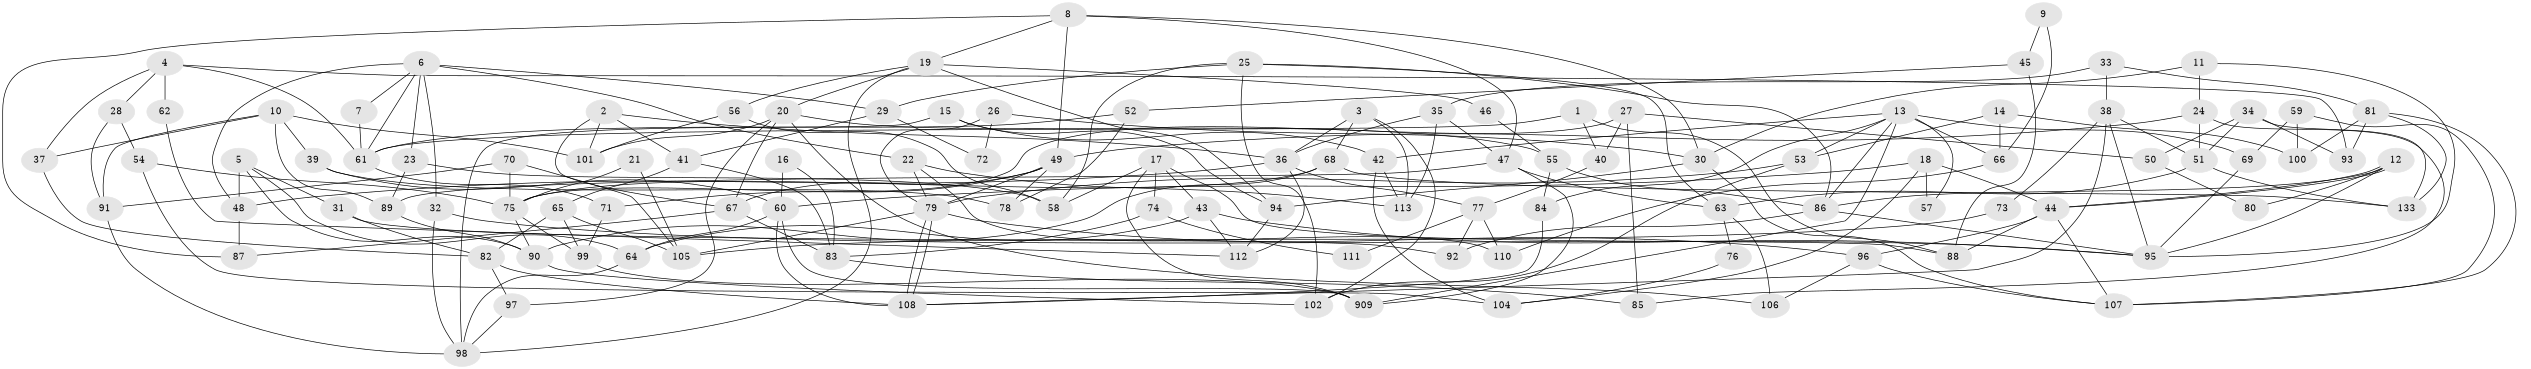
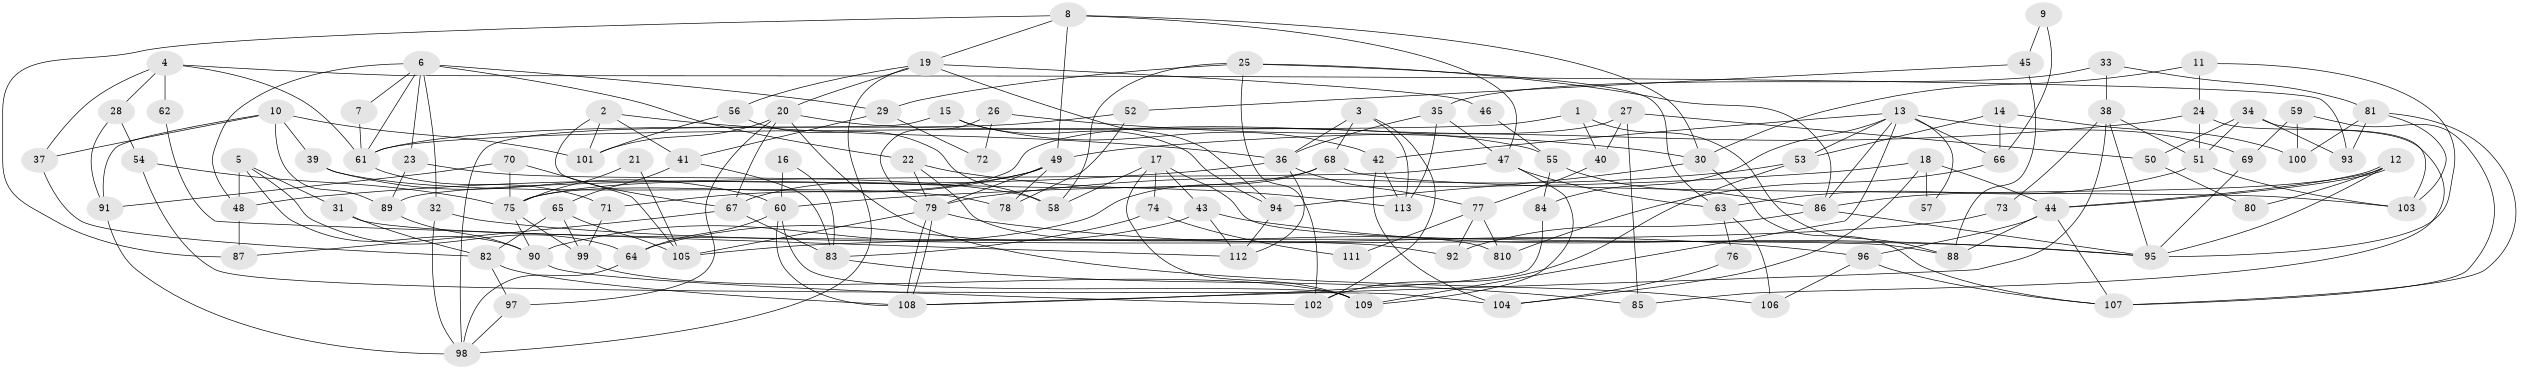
node "133": label "133" -> "103"
node "110": label "110" -> "810"
node "909": label "909" -> "109"
